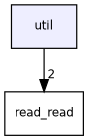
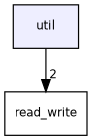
node "read_read": label "read_read" -> "read_write"
